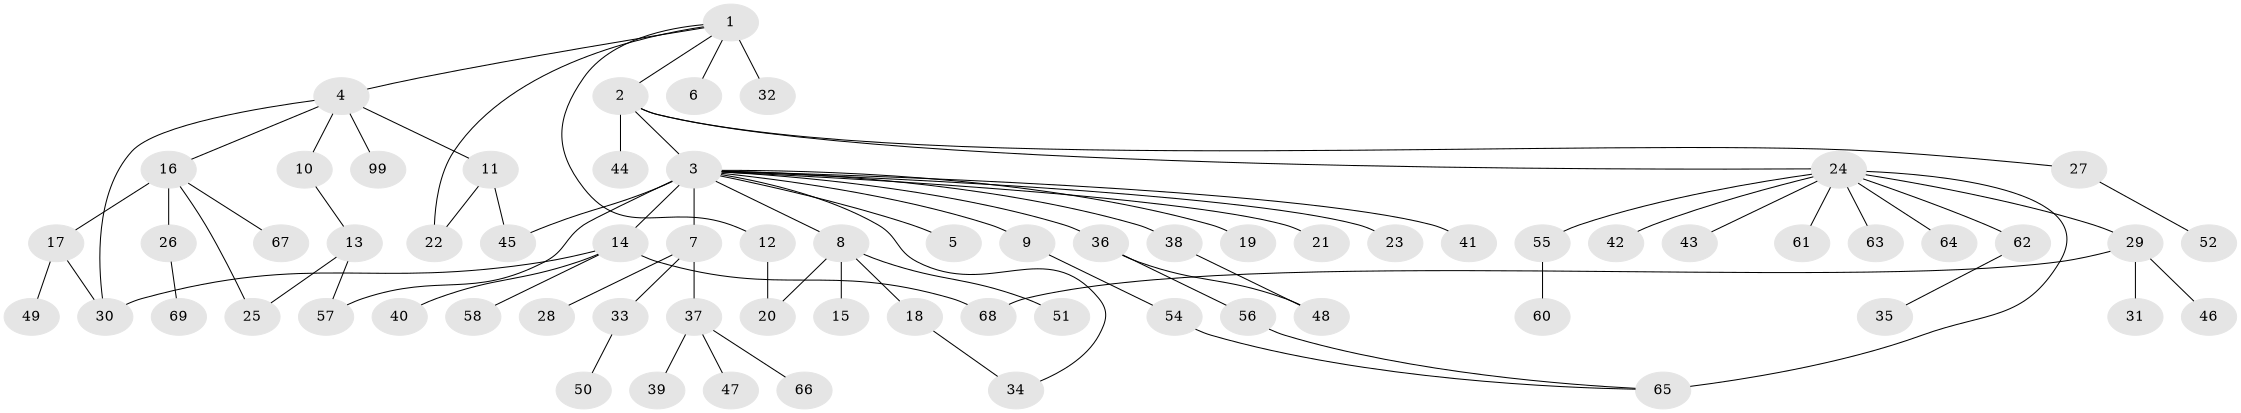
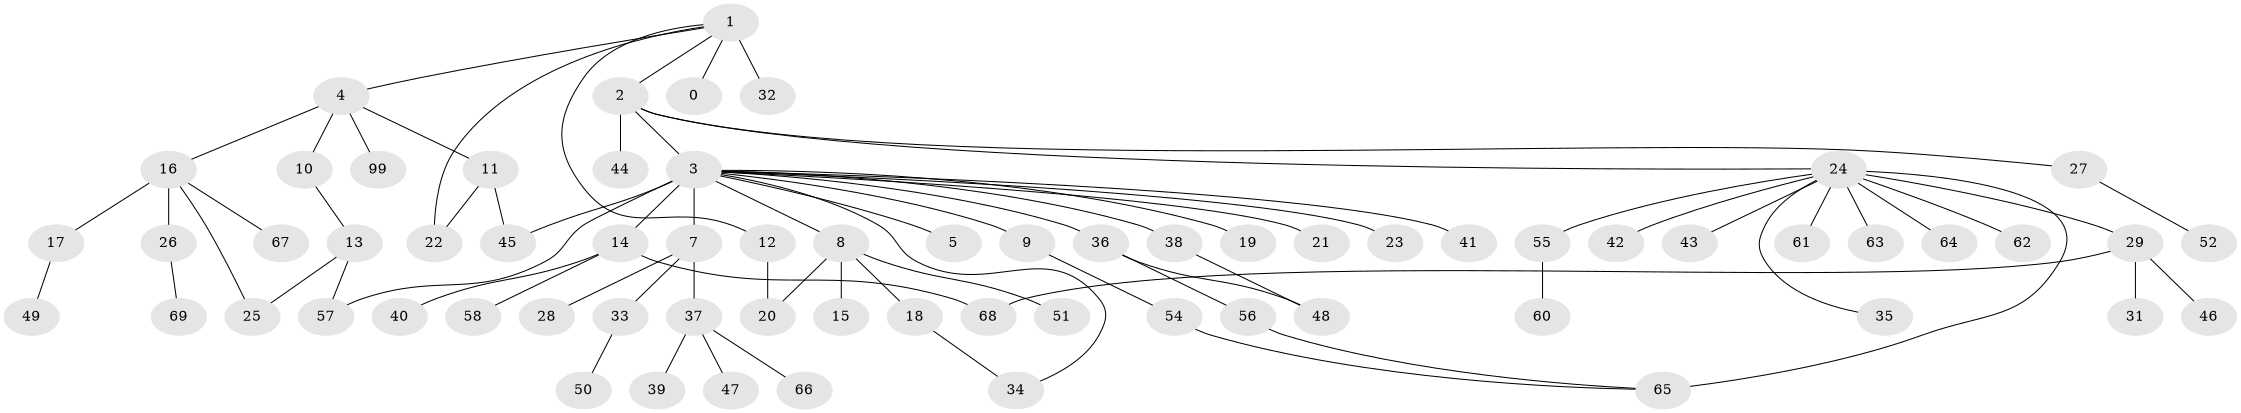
node "6": label "6" -> "0"
edge "62" -- "35": now "24" -- "35"
node "30": removed
